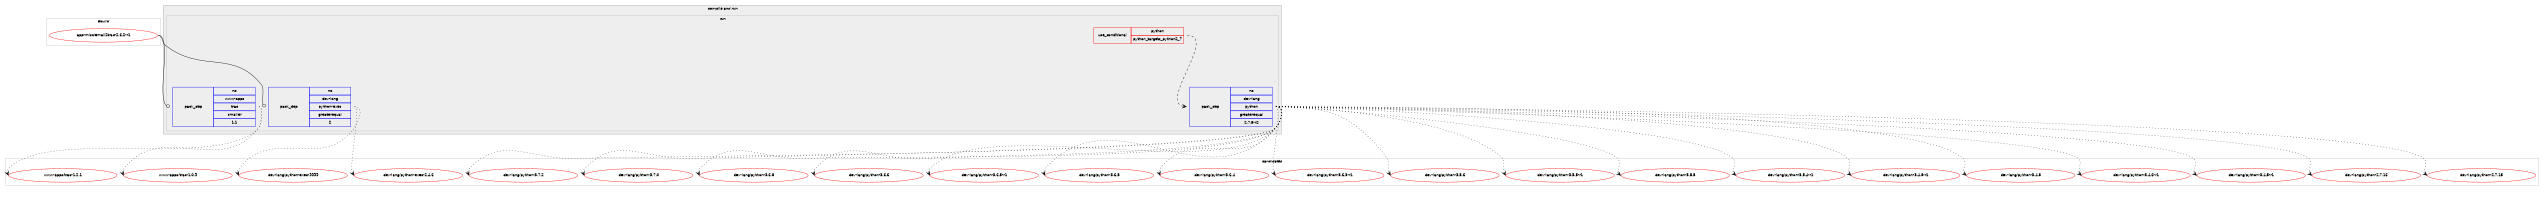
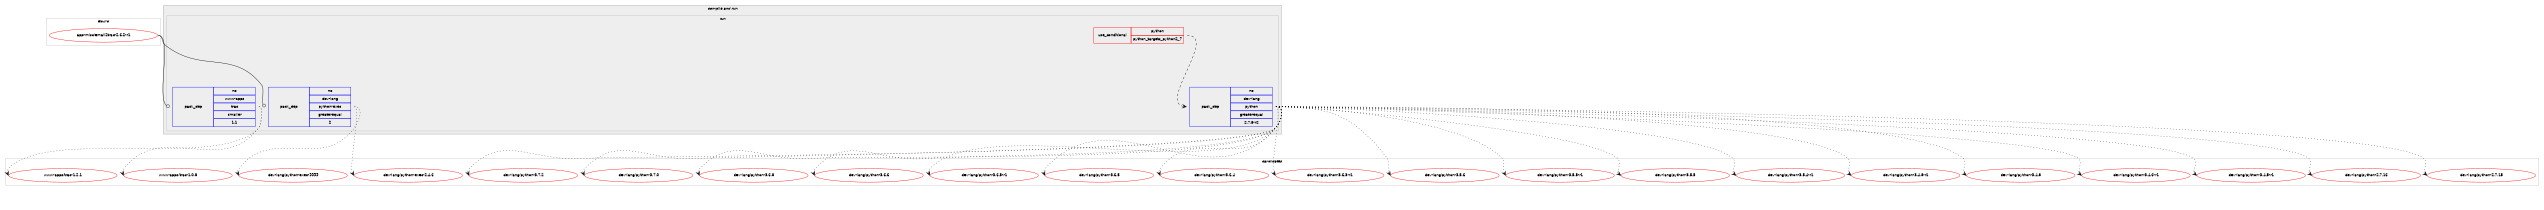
node "www-apps/trac-1.0.9": label "www-apps/trac-1.0.9" -> "www-apps/trac-1.0.8"
